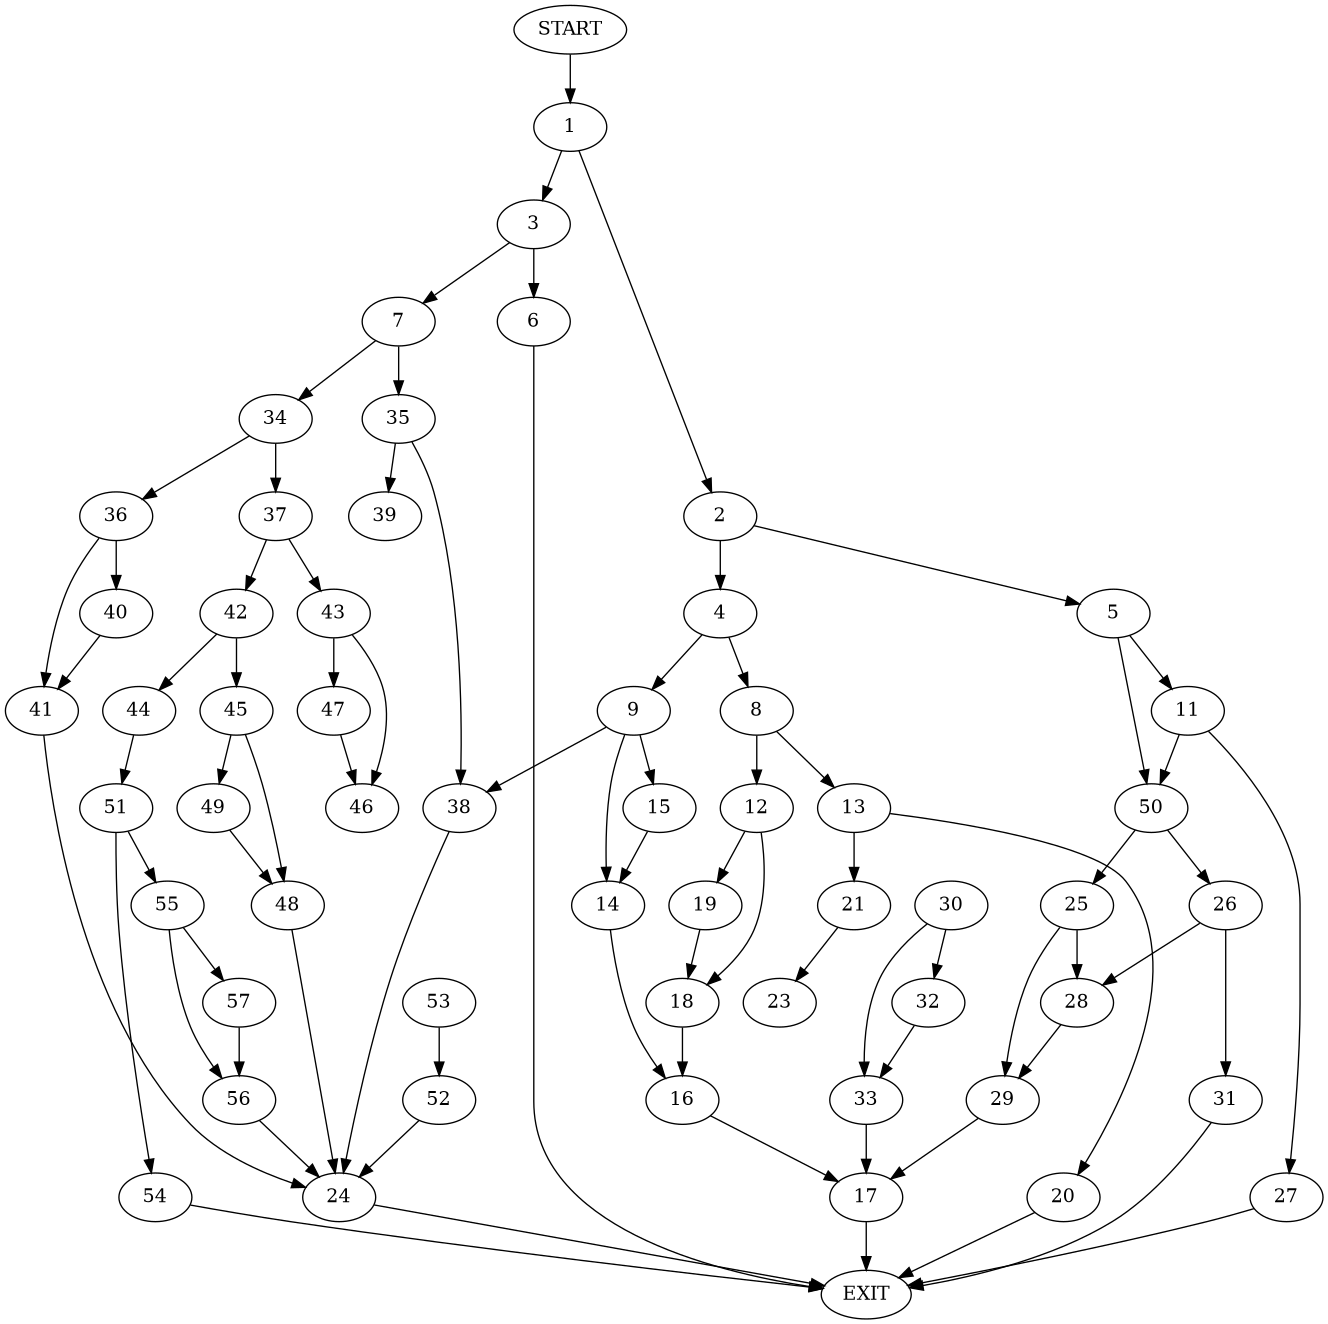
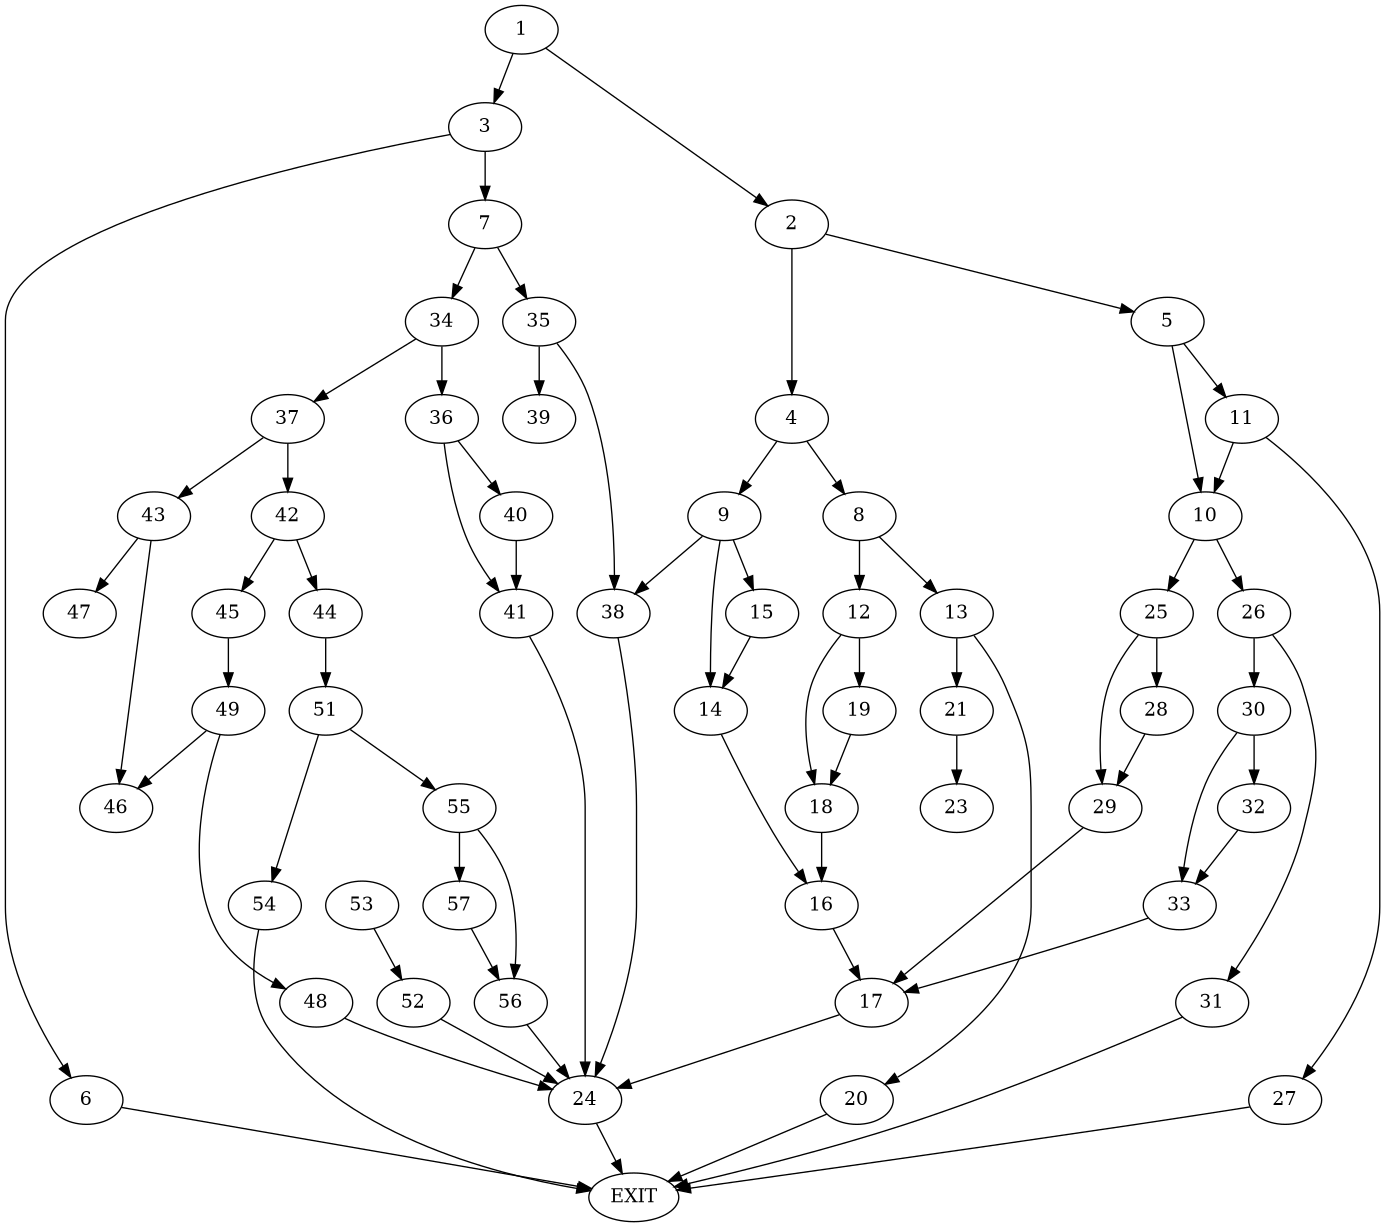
node "START": removed
edge "47" -> "46": now "49" -> "46"
edge "45" -> "48": removed
node "50": label "50" -> "10"
edge "26" -> "28": now "26" -> "30"
edge "17" -> "EXIT": now "17" -> "24"
